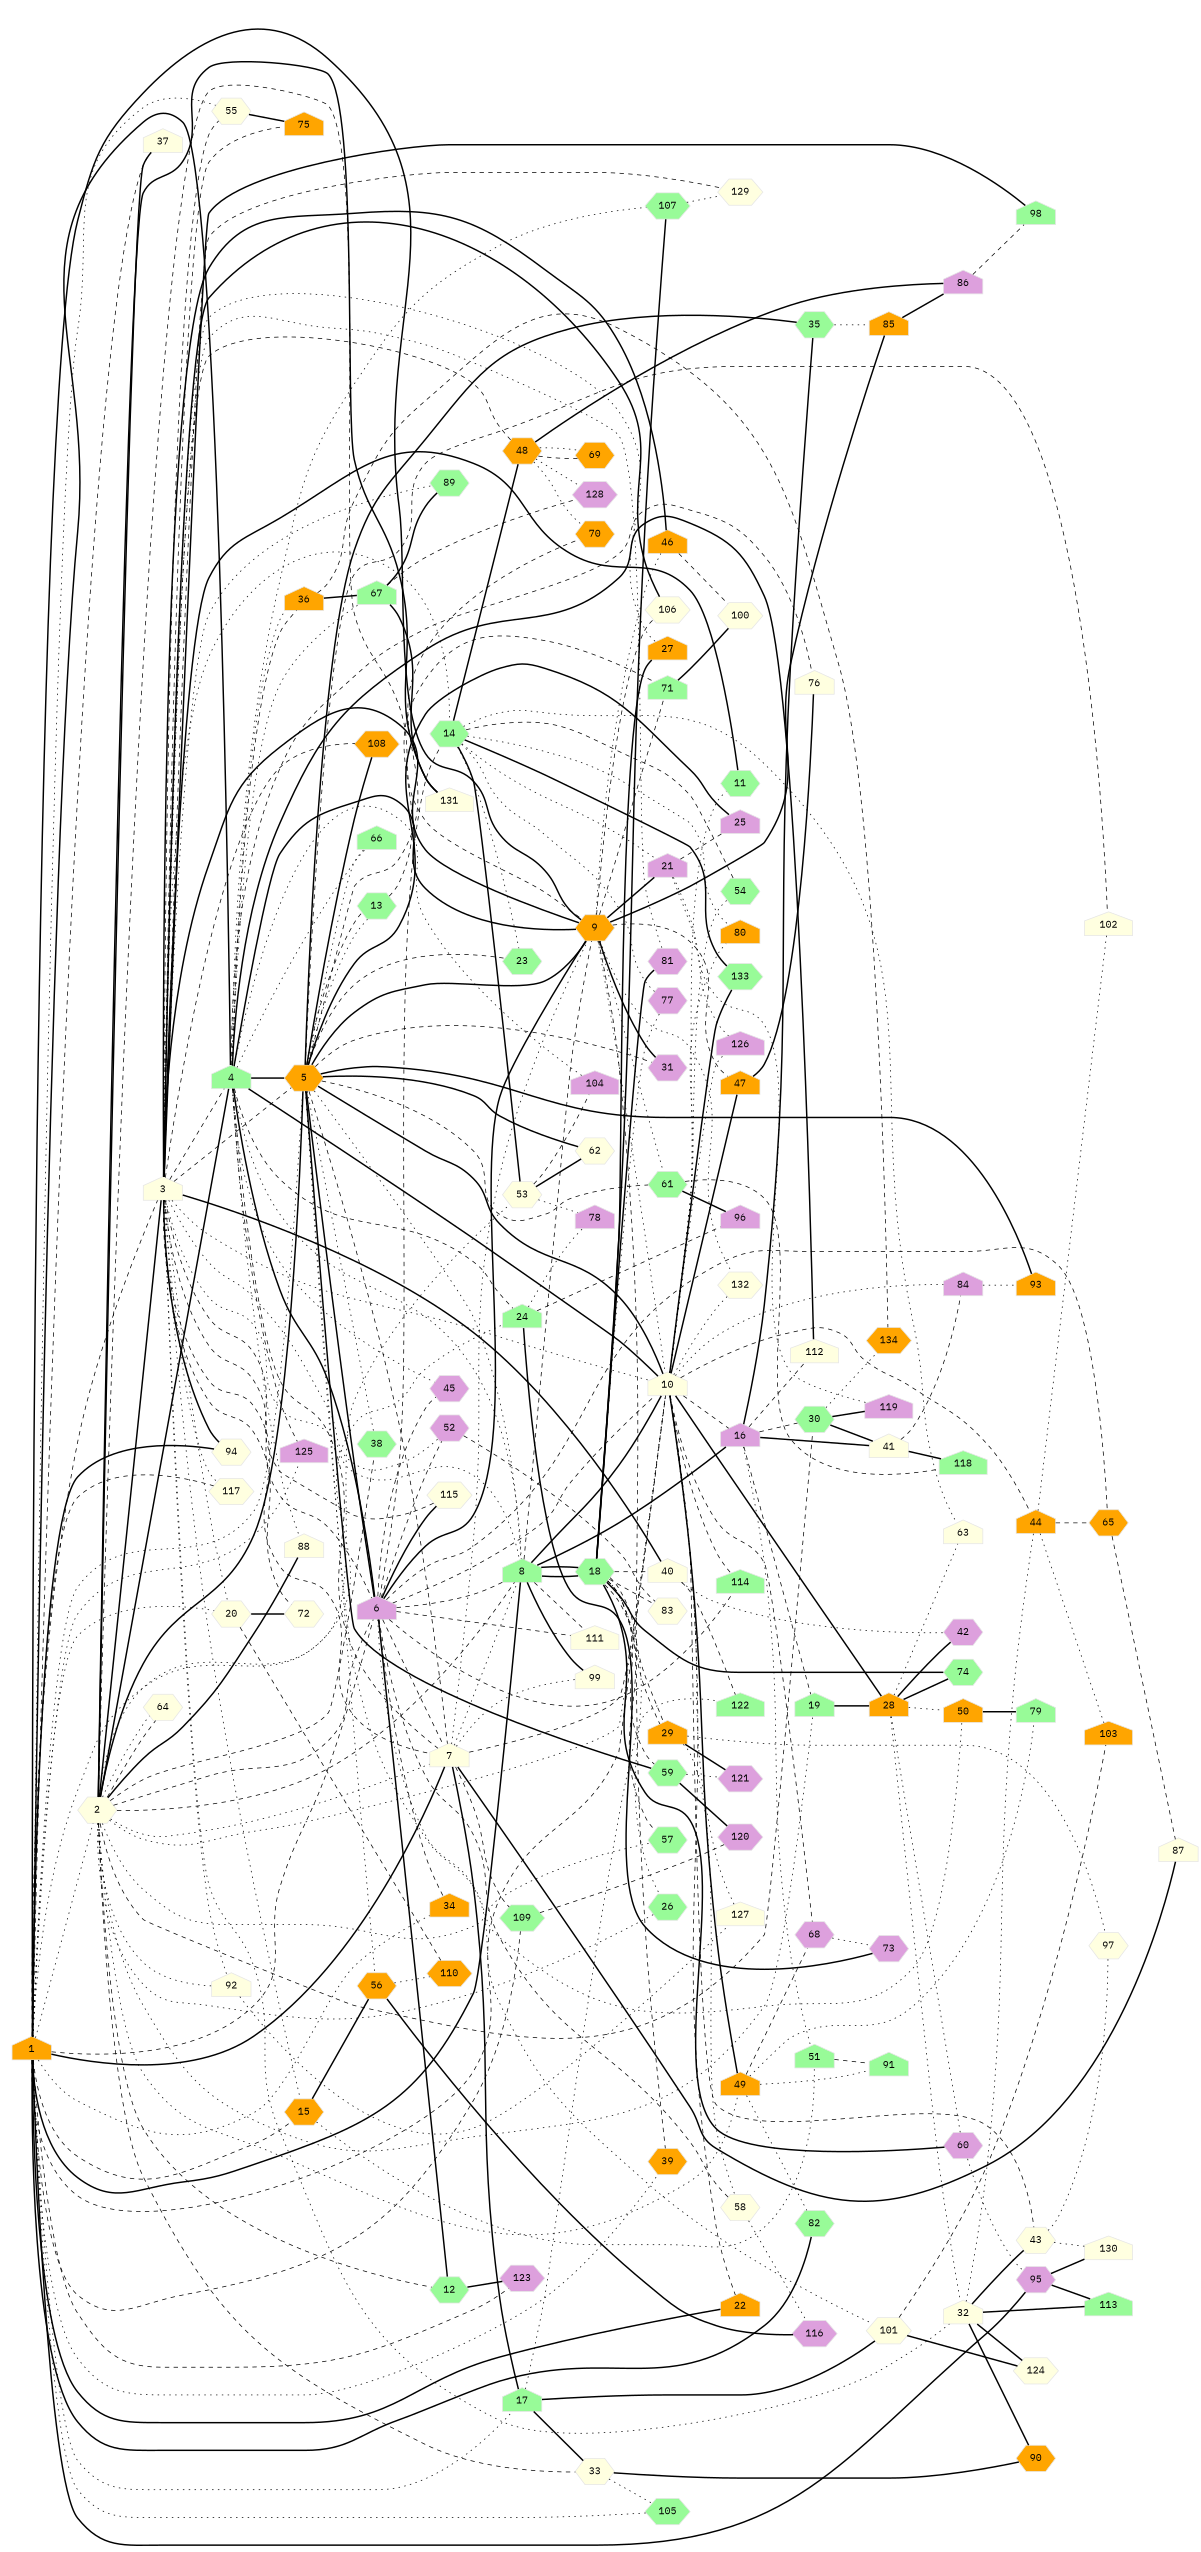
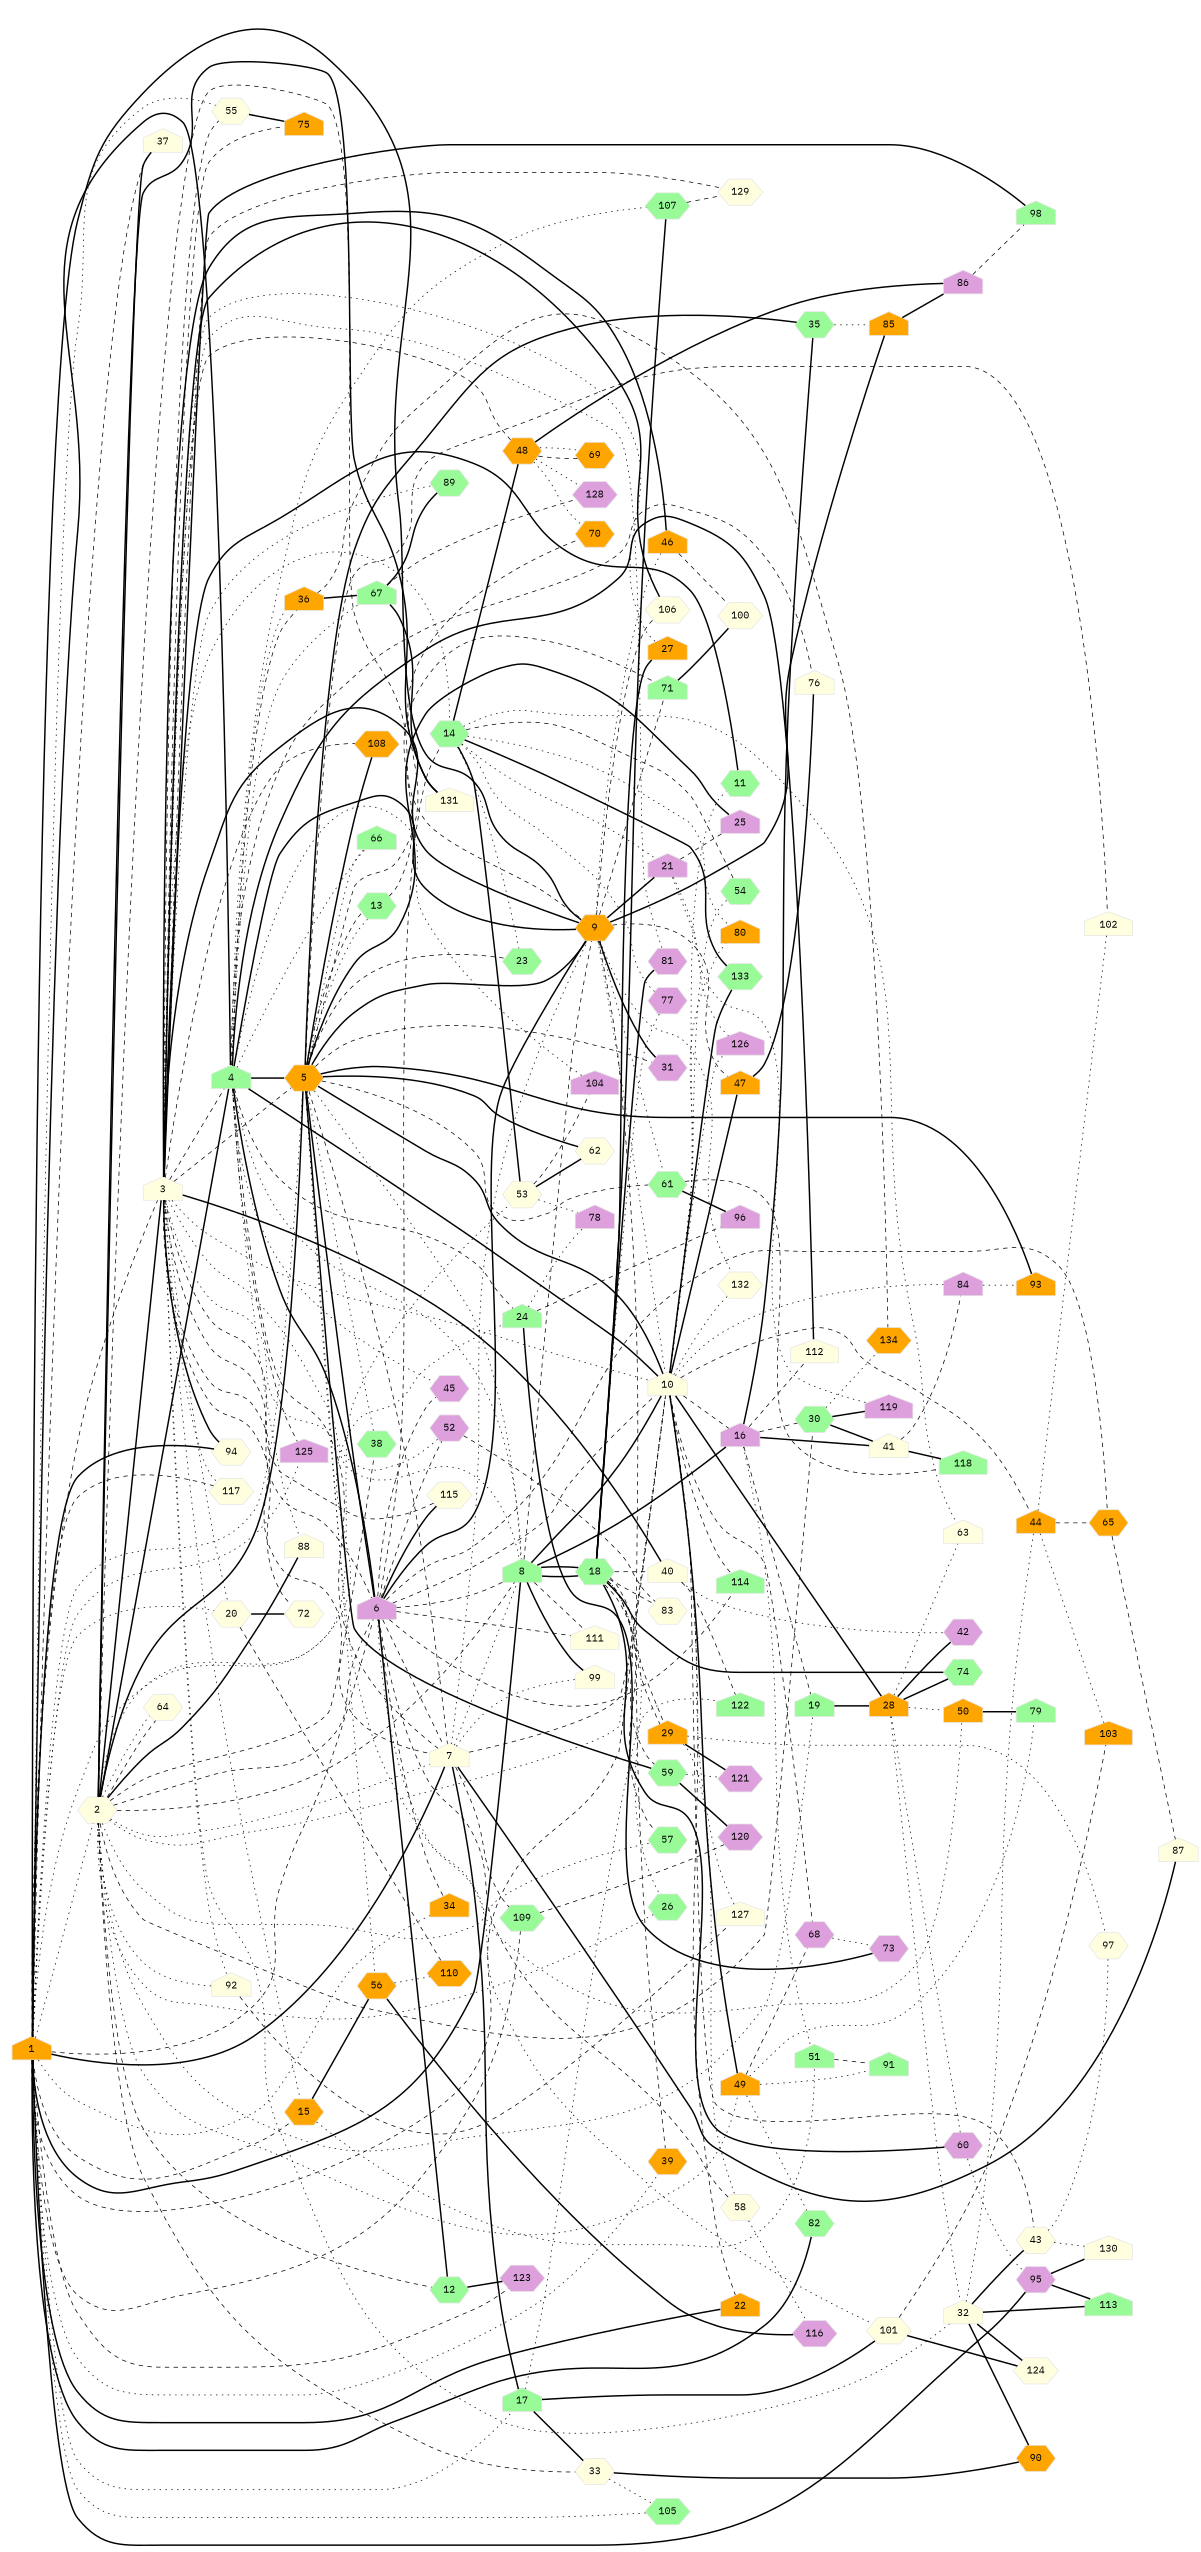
edge "129" -- "107": style dotted -> dashed
edge "127" -- "92": style dotted -> dashed
